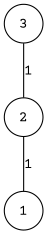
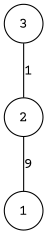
edge "2" -- "1": label "1" -> "9"
